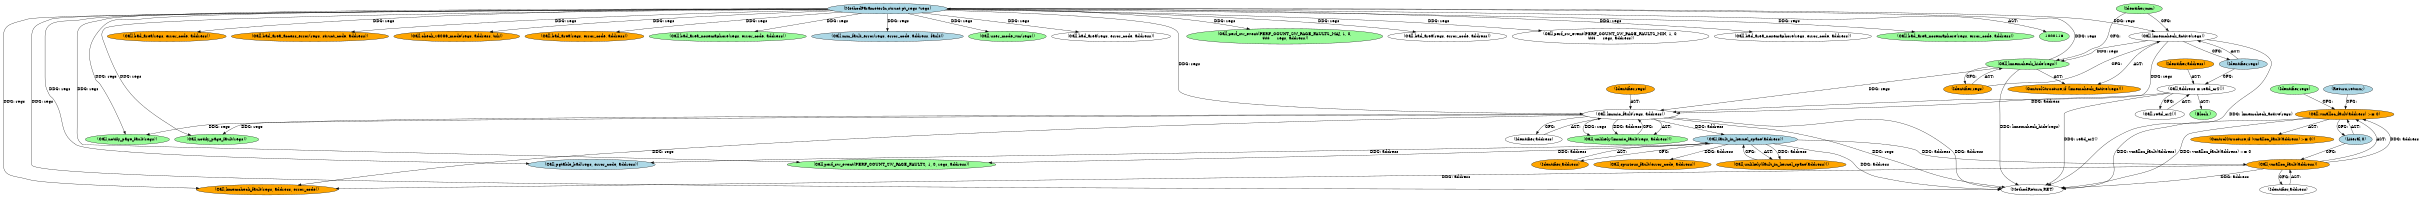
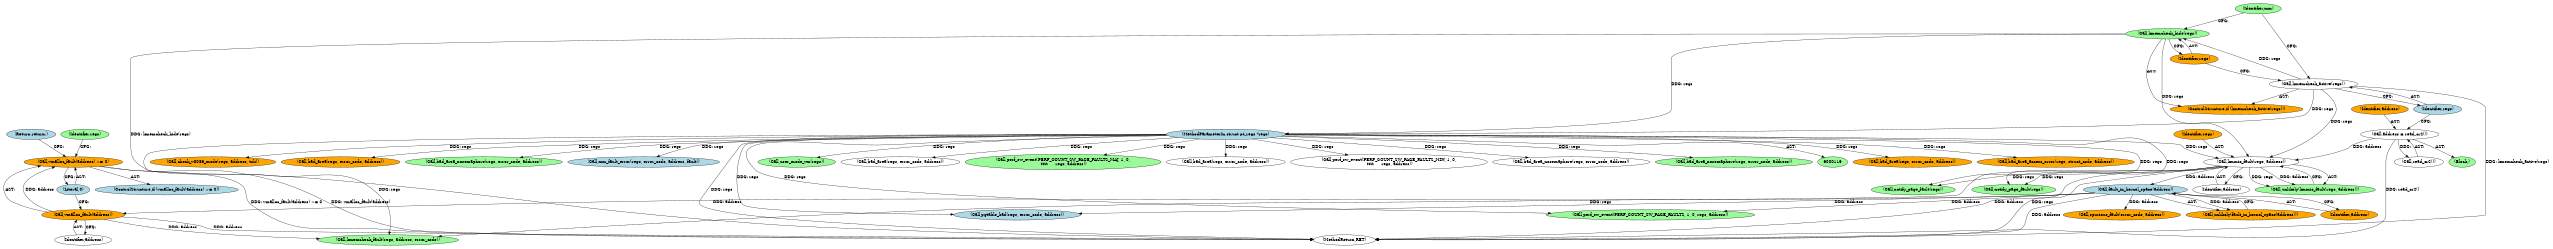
edge "(MethodParameterIn,struct pt_regs *regs)" -> "(Call,kmemcheck_active(regs))": reversed
node "1000116": label "1000116" -> "6000116"
edge "(Call,address = read_cr2())" -> "(Call,read_cr2())": label "CFG: " -> "DDG: "
node "(ControlStructure,if (vmalloc_fault(address) >= 0))": fillcolor orange -> lightblue
node "(Call,kmemcheck_fault(regs, address, error_code))": fillcolor orange -> palegreen
